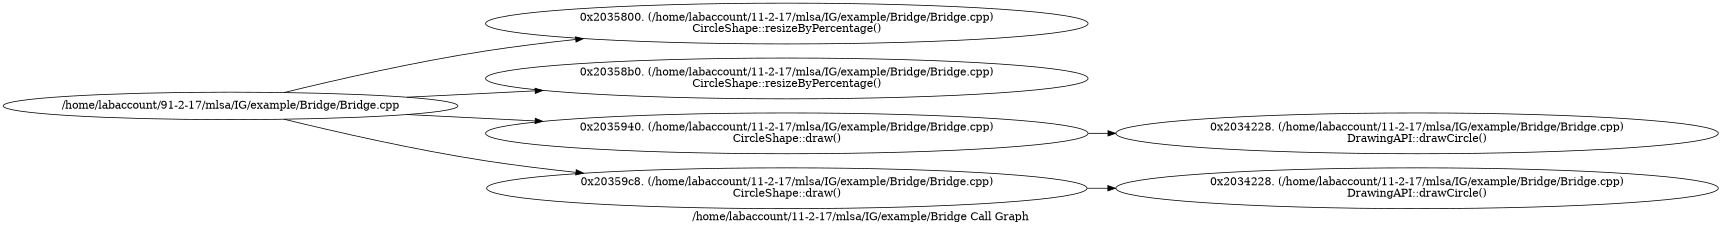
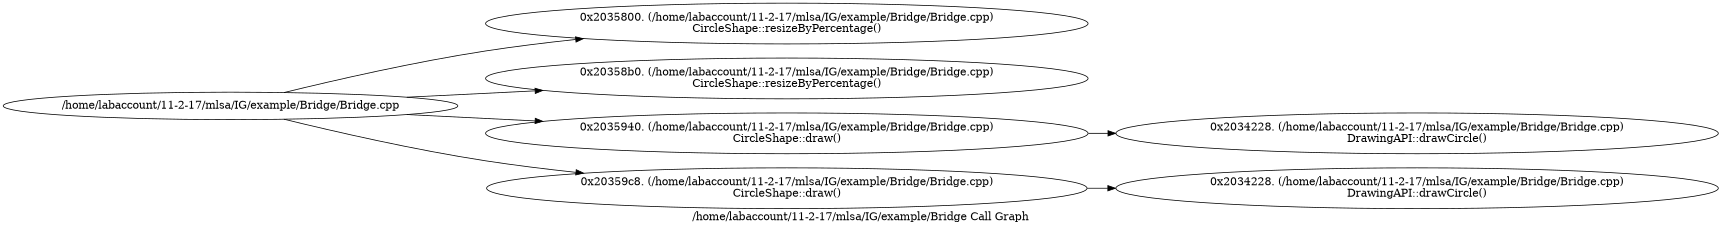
node "/home/labaccount/91-2-17/mlsa/IG/example/Bridge/Bridge.cpp": label "/home/labaccount/91-2-17/mlsa/IG/example/Bridge/Bridge.cpp" -> "/home/labaccount/11-2-17/mlsa/IG/example/Bridge/Bridge.cpp"
